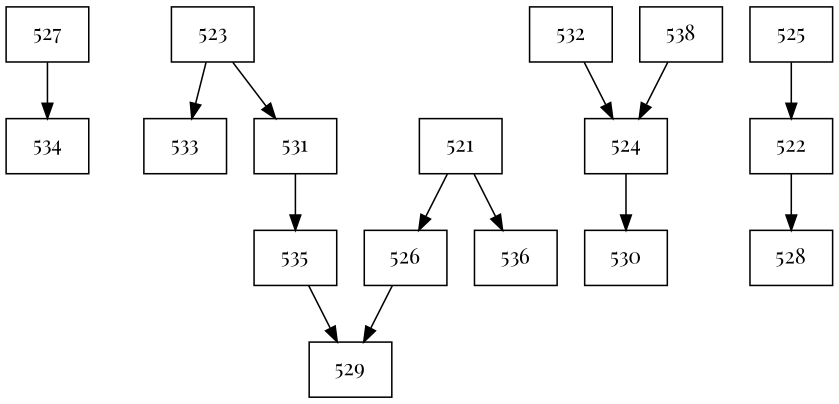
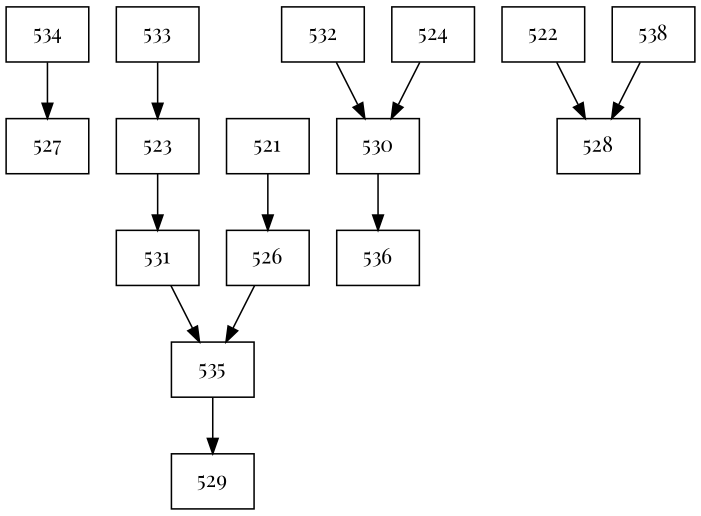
node "525": removed
edge "527" -> "534": reversed
edge "523" -> "533": reversed
edge "532" -> "524": now "532" -> "530"
edge "538" -> "524": now "538" -> "528"
edge "521" -> "536": now "530" -> "536"
edge "526" -> "529": now "526" -> "535"
